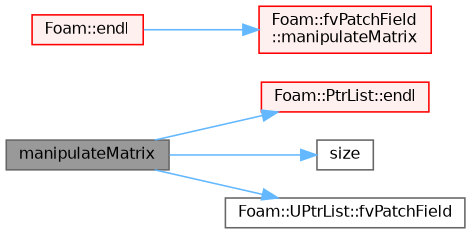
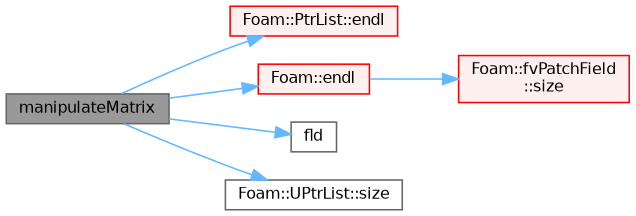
node "Foam::fvPatchField ::manipulateMatrix": label "Foam::fvPatchField ::manipulateMatrix" -> "Foam::fvPatchField ::size"
edge "manipulateMatrix" -> "Foam::endl": added
node "size": label "size" -> "fld"
node "Foam::UPtrList::fvPatchField": label "Foam::UPtrList::fvPatchField" -> "Foam::UPtrList::size"
